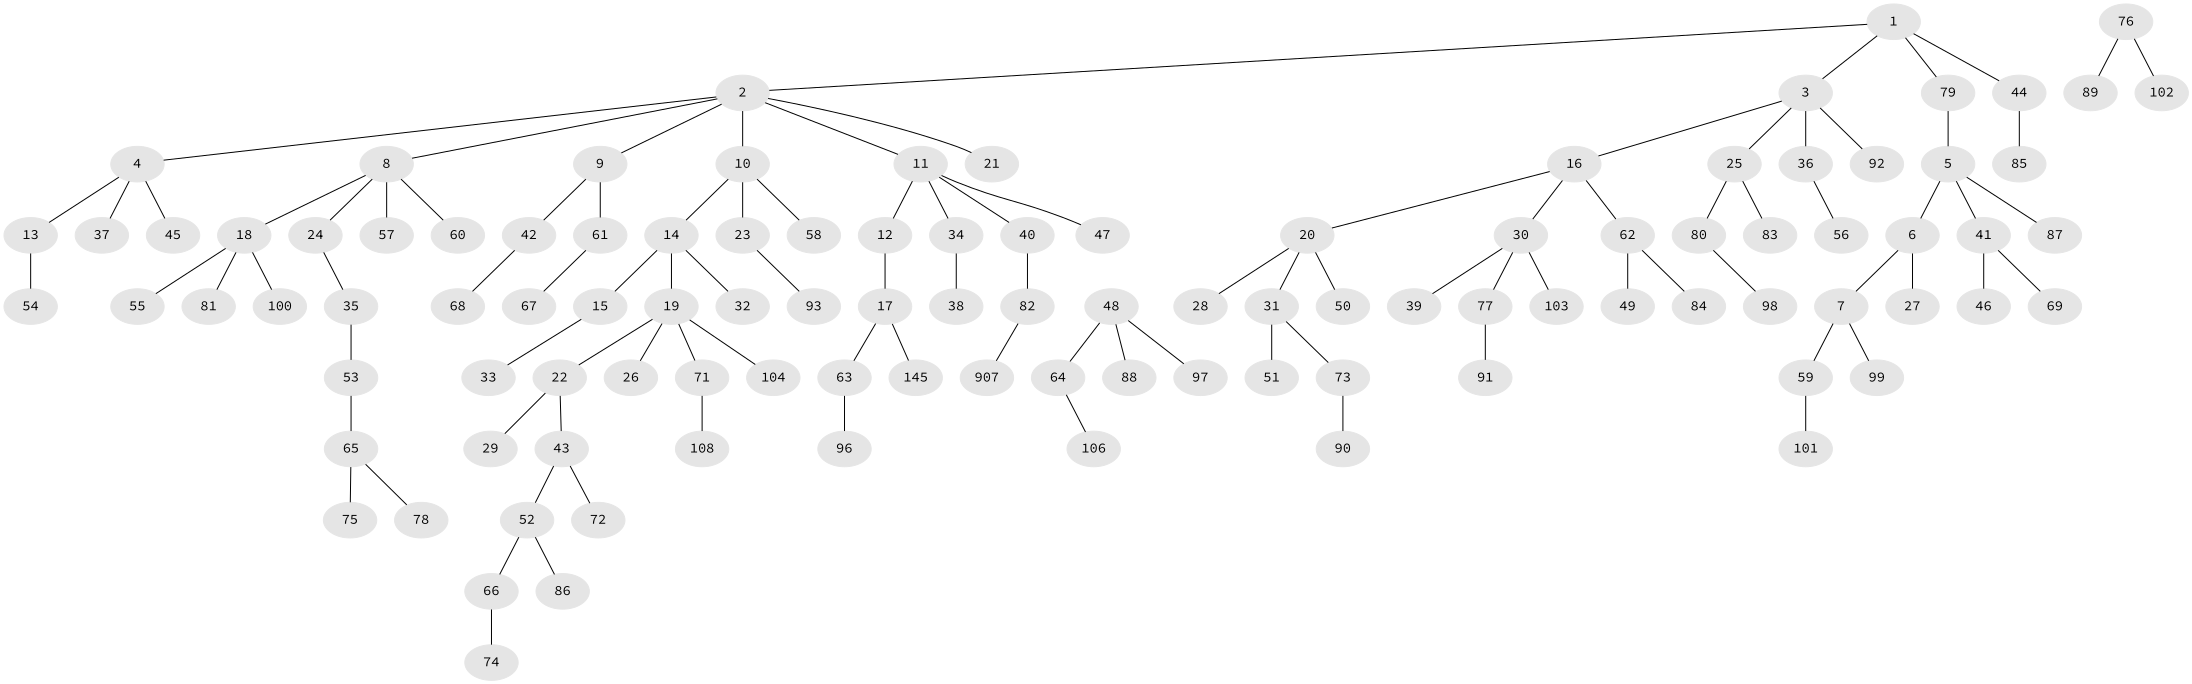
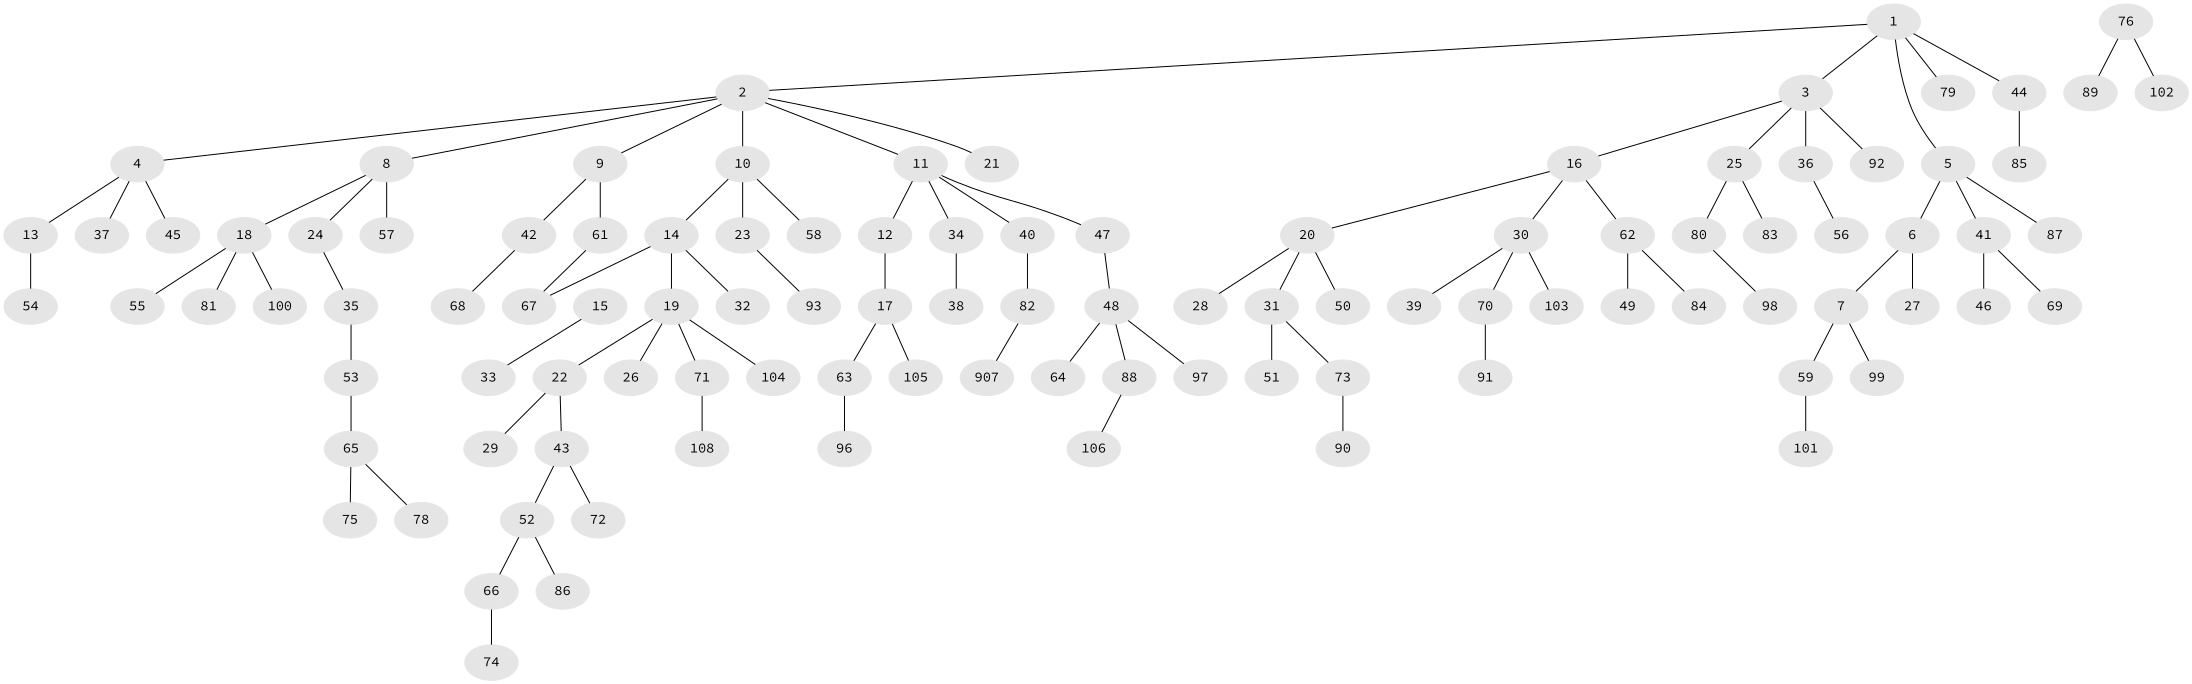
edge "79" -- "5": now "1" -- "5"
node "60": removed
edge "14" -- "15": now "14" -- "67"
edge "47" -- "48": added
node "77": label "77" -> "70"
node "145": label "145" -> "105"
edge "64" -- "106": now "88" -- "106"
